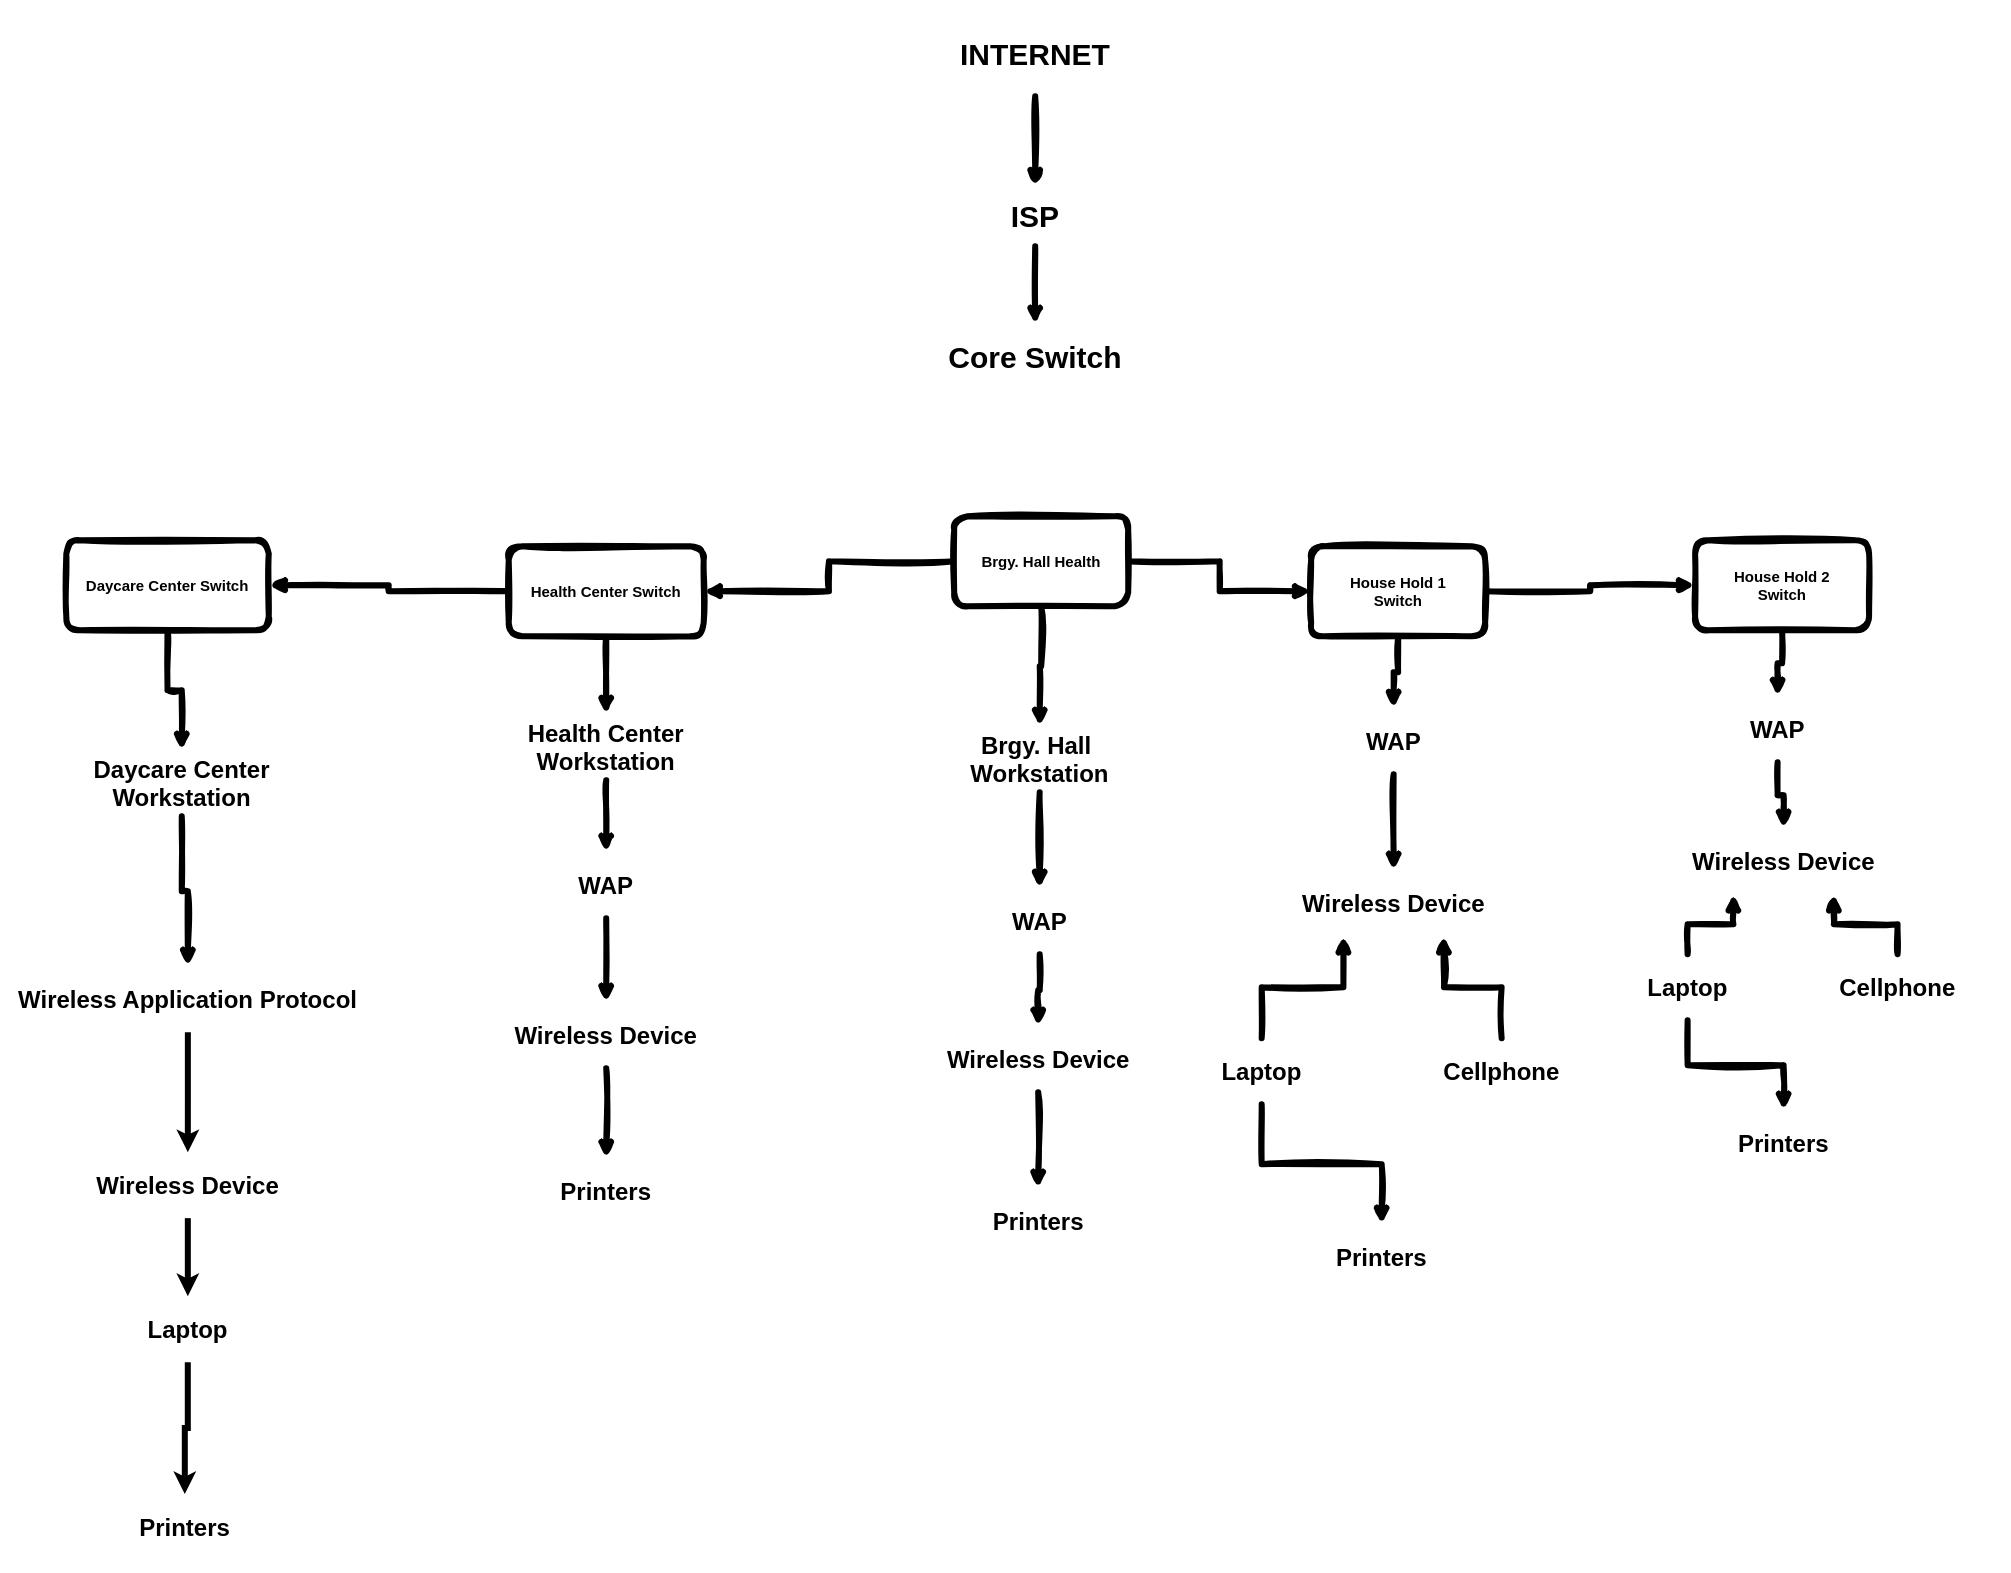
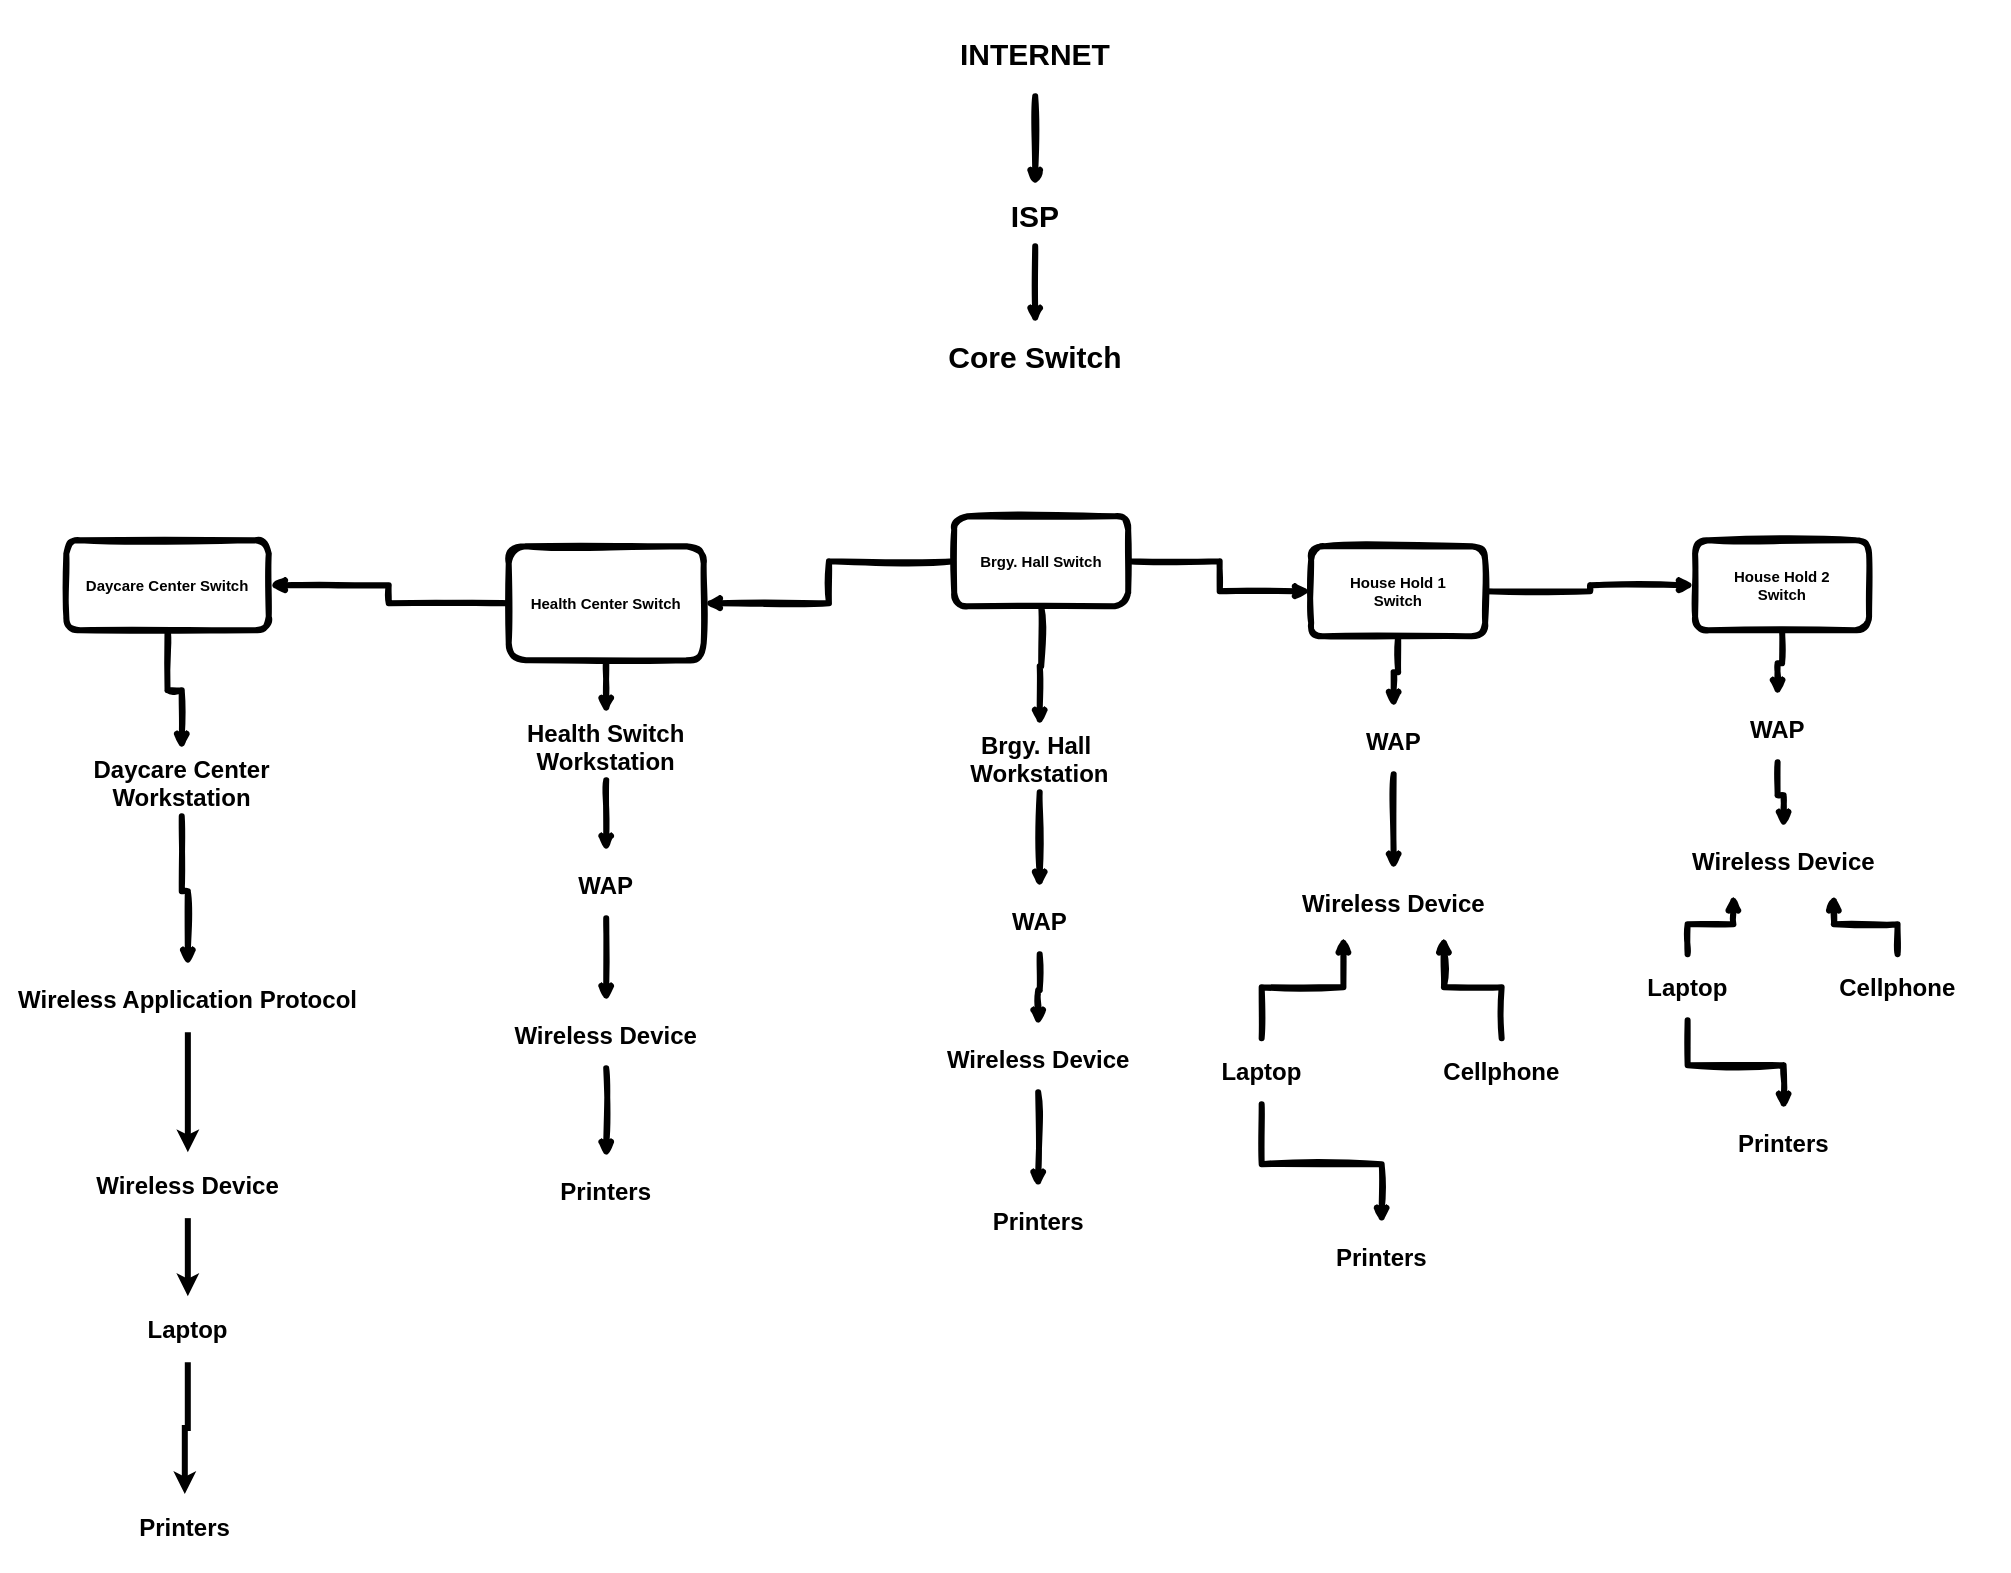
node "Brgy. Hall Health": label "Brgy. Hall Health" -> "Brgy. Hall Switch"
node "Health Center Switch": size 195x90 -> 195x114
node "Health Center Workstation": label "Health Center Workstation" -> "Health Switch Workstation"
